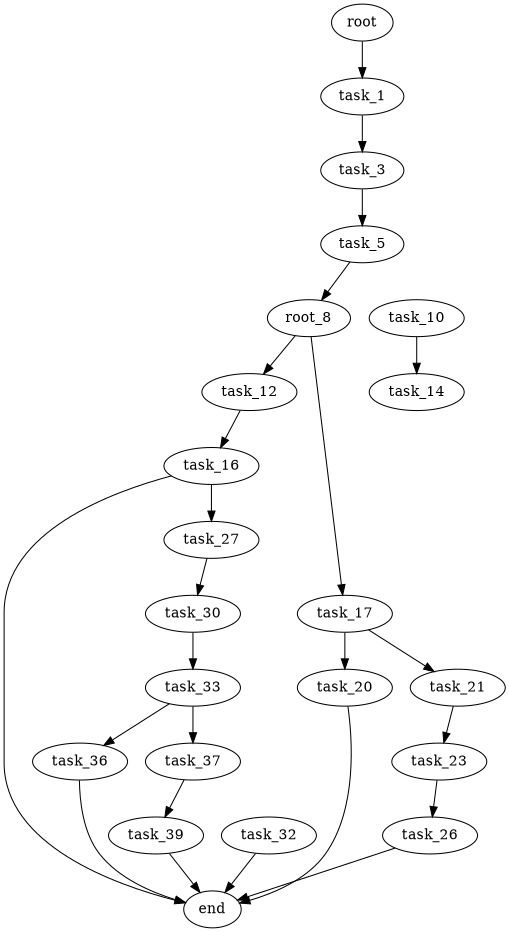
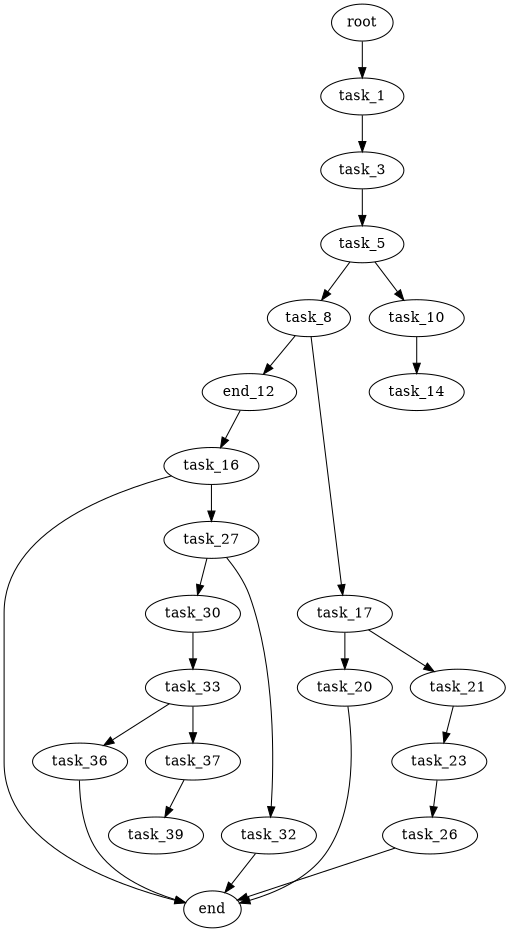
edge "task_5" -> "task_10": added
node "root_8": label "root_8" -> "task_8"
node "task_12": label "task_12" -> "end_12"
edge "task_27" -> "task_32": added
edge "task_39" -> "end": removed
